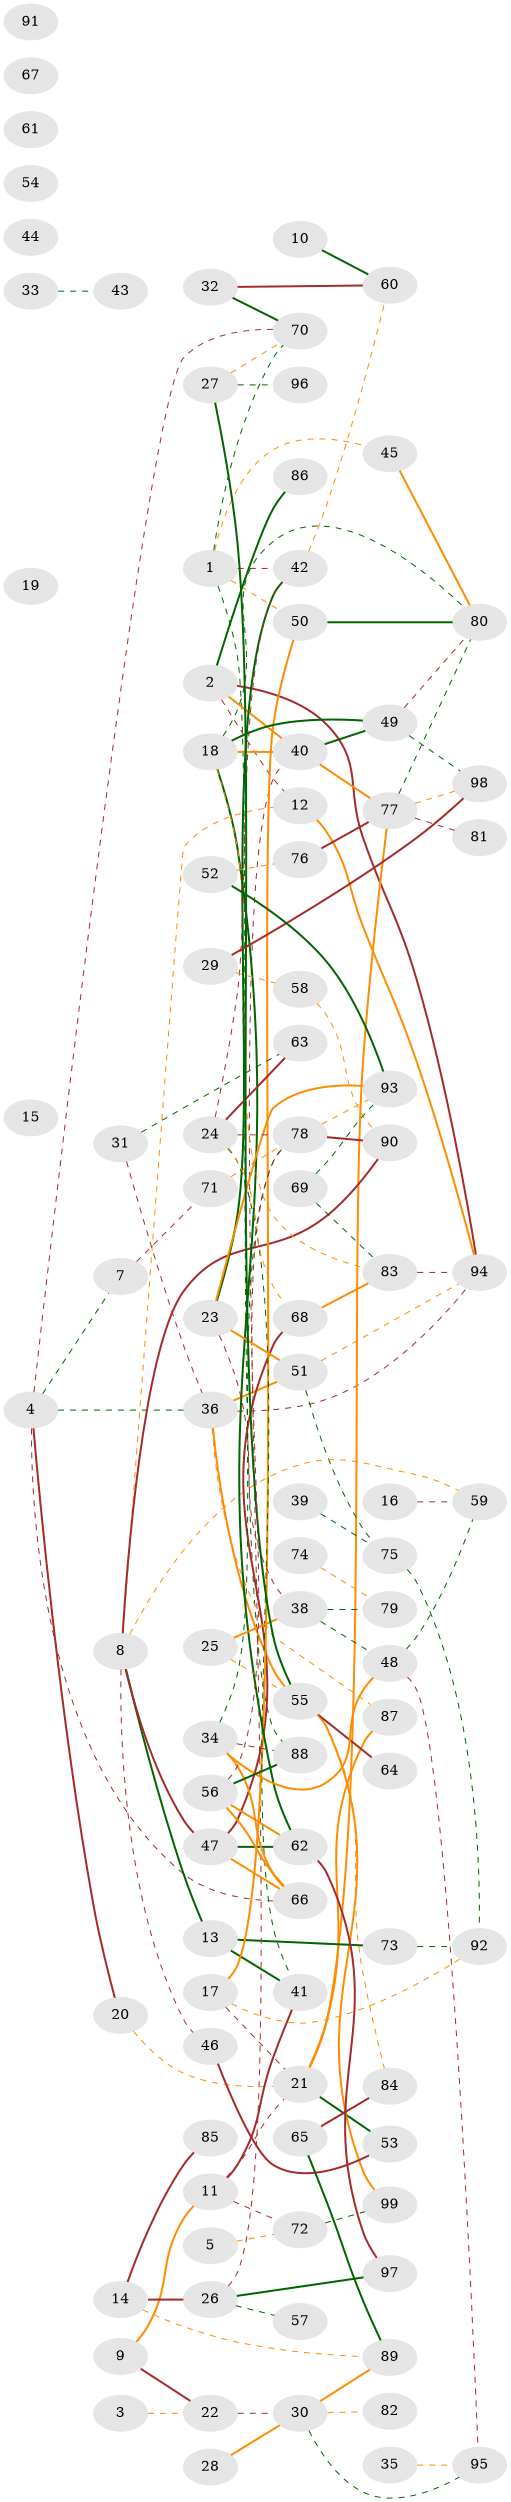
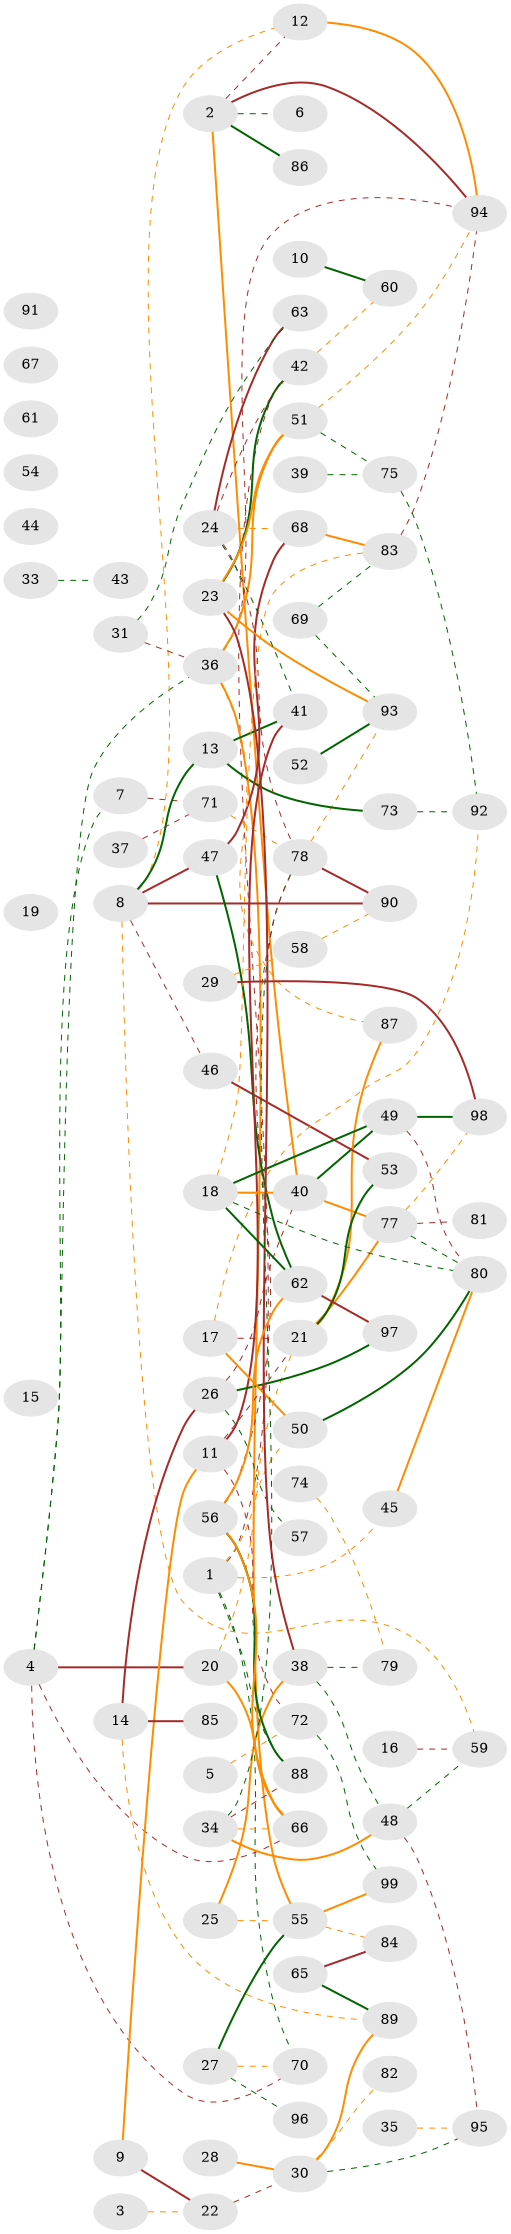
node "6": added
node "32": removed
edge "49" -- "98": style dashed -> bold
node "37": added
node "76": removed
edge "23" -- "38": style dashed -> bold
node "64": removed
edge "34" -- "66": style bold -> dashed
edge "47" -- "66": now "20" -- "66"
